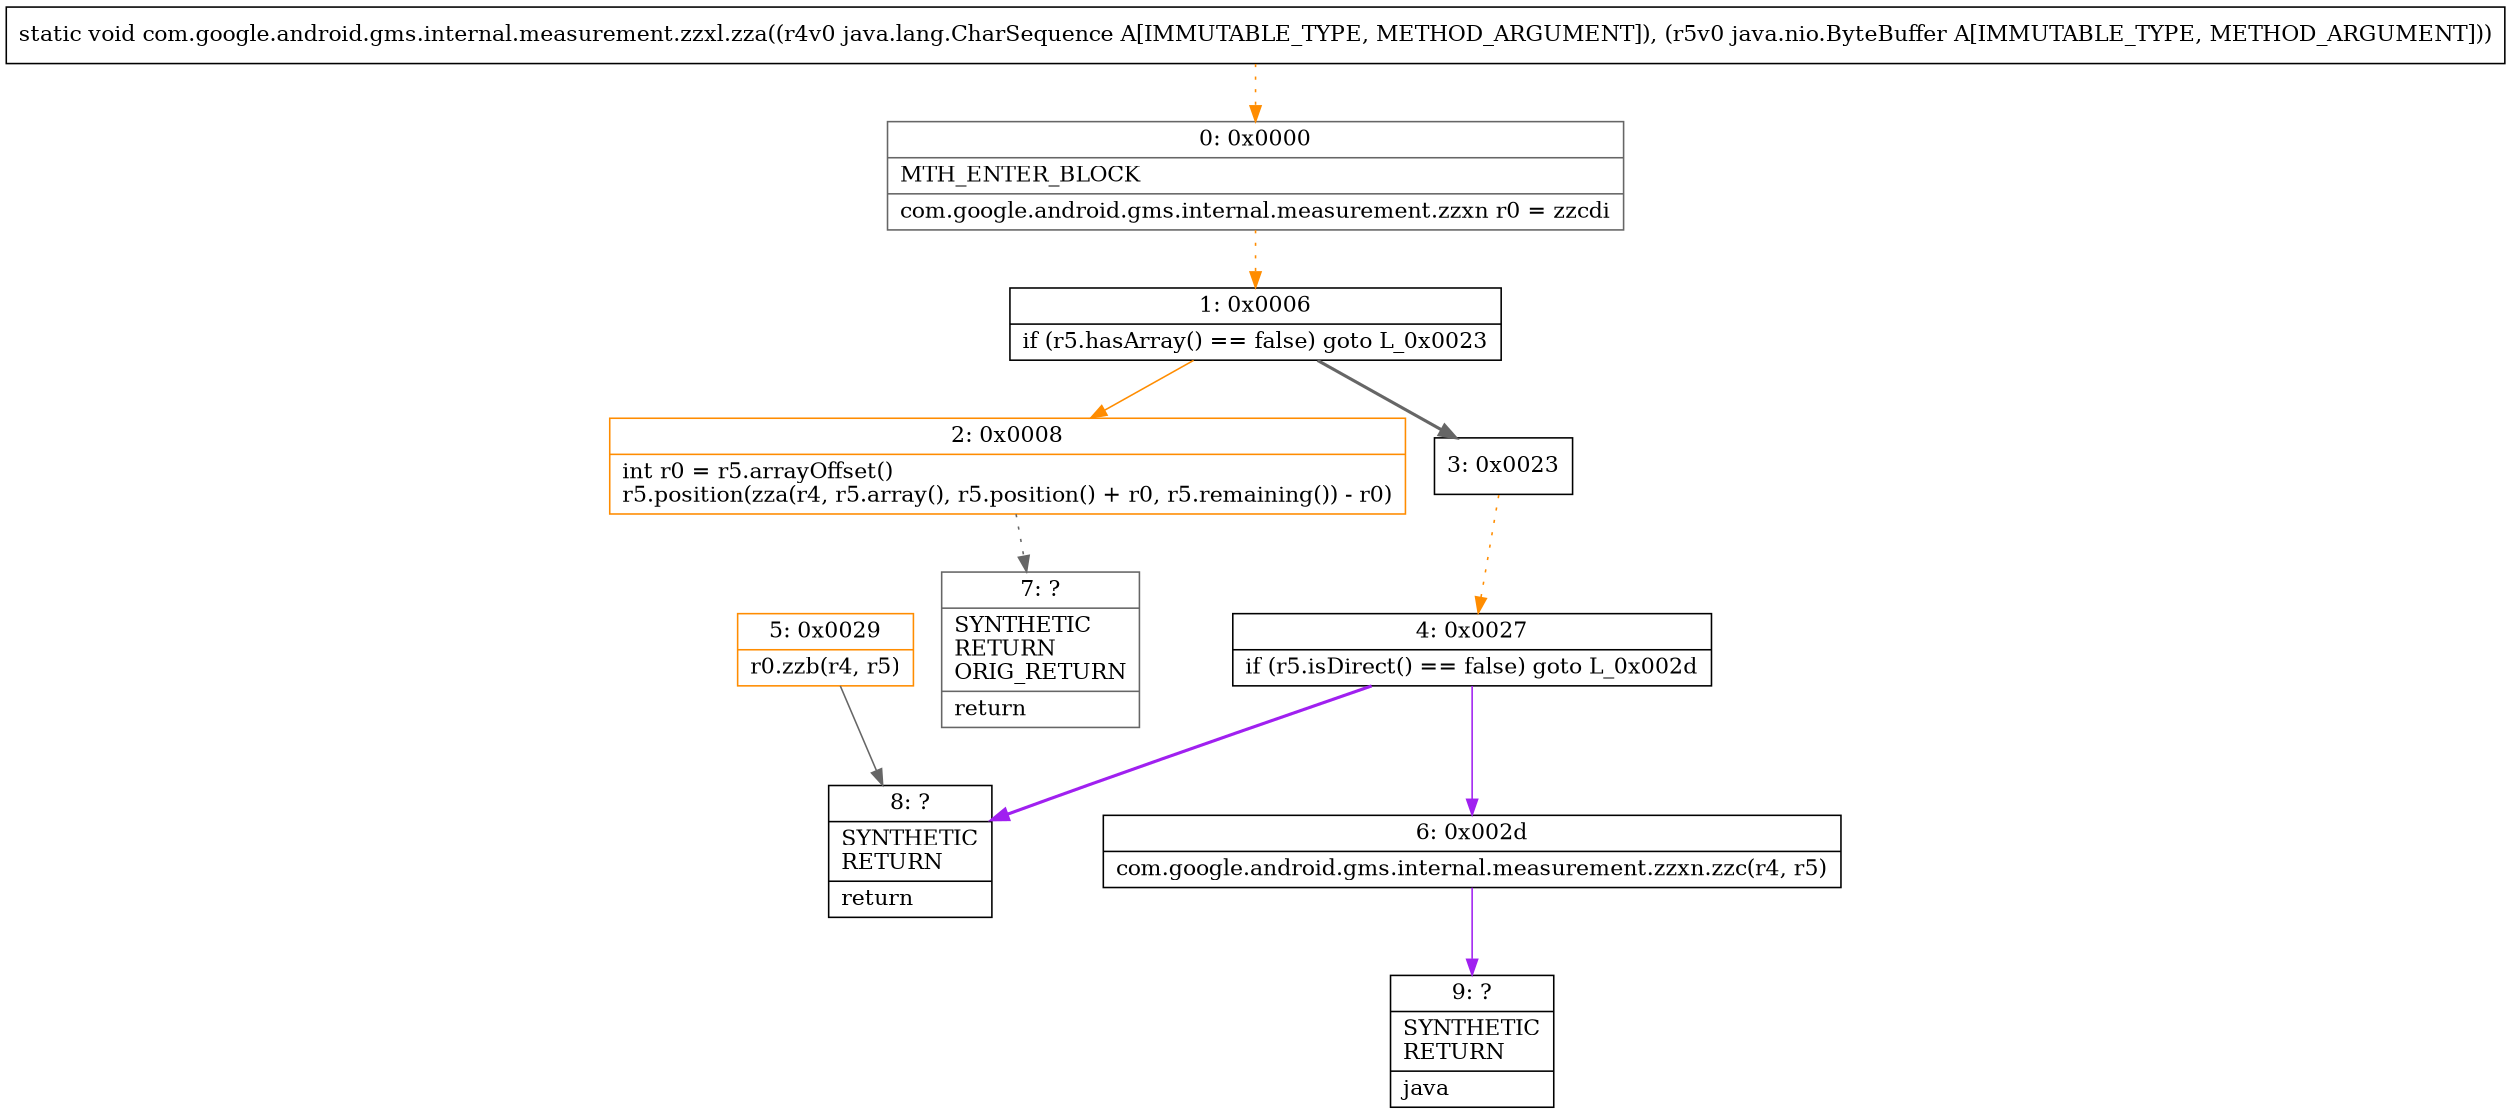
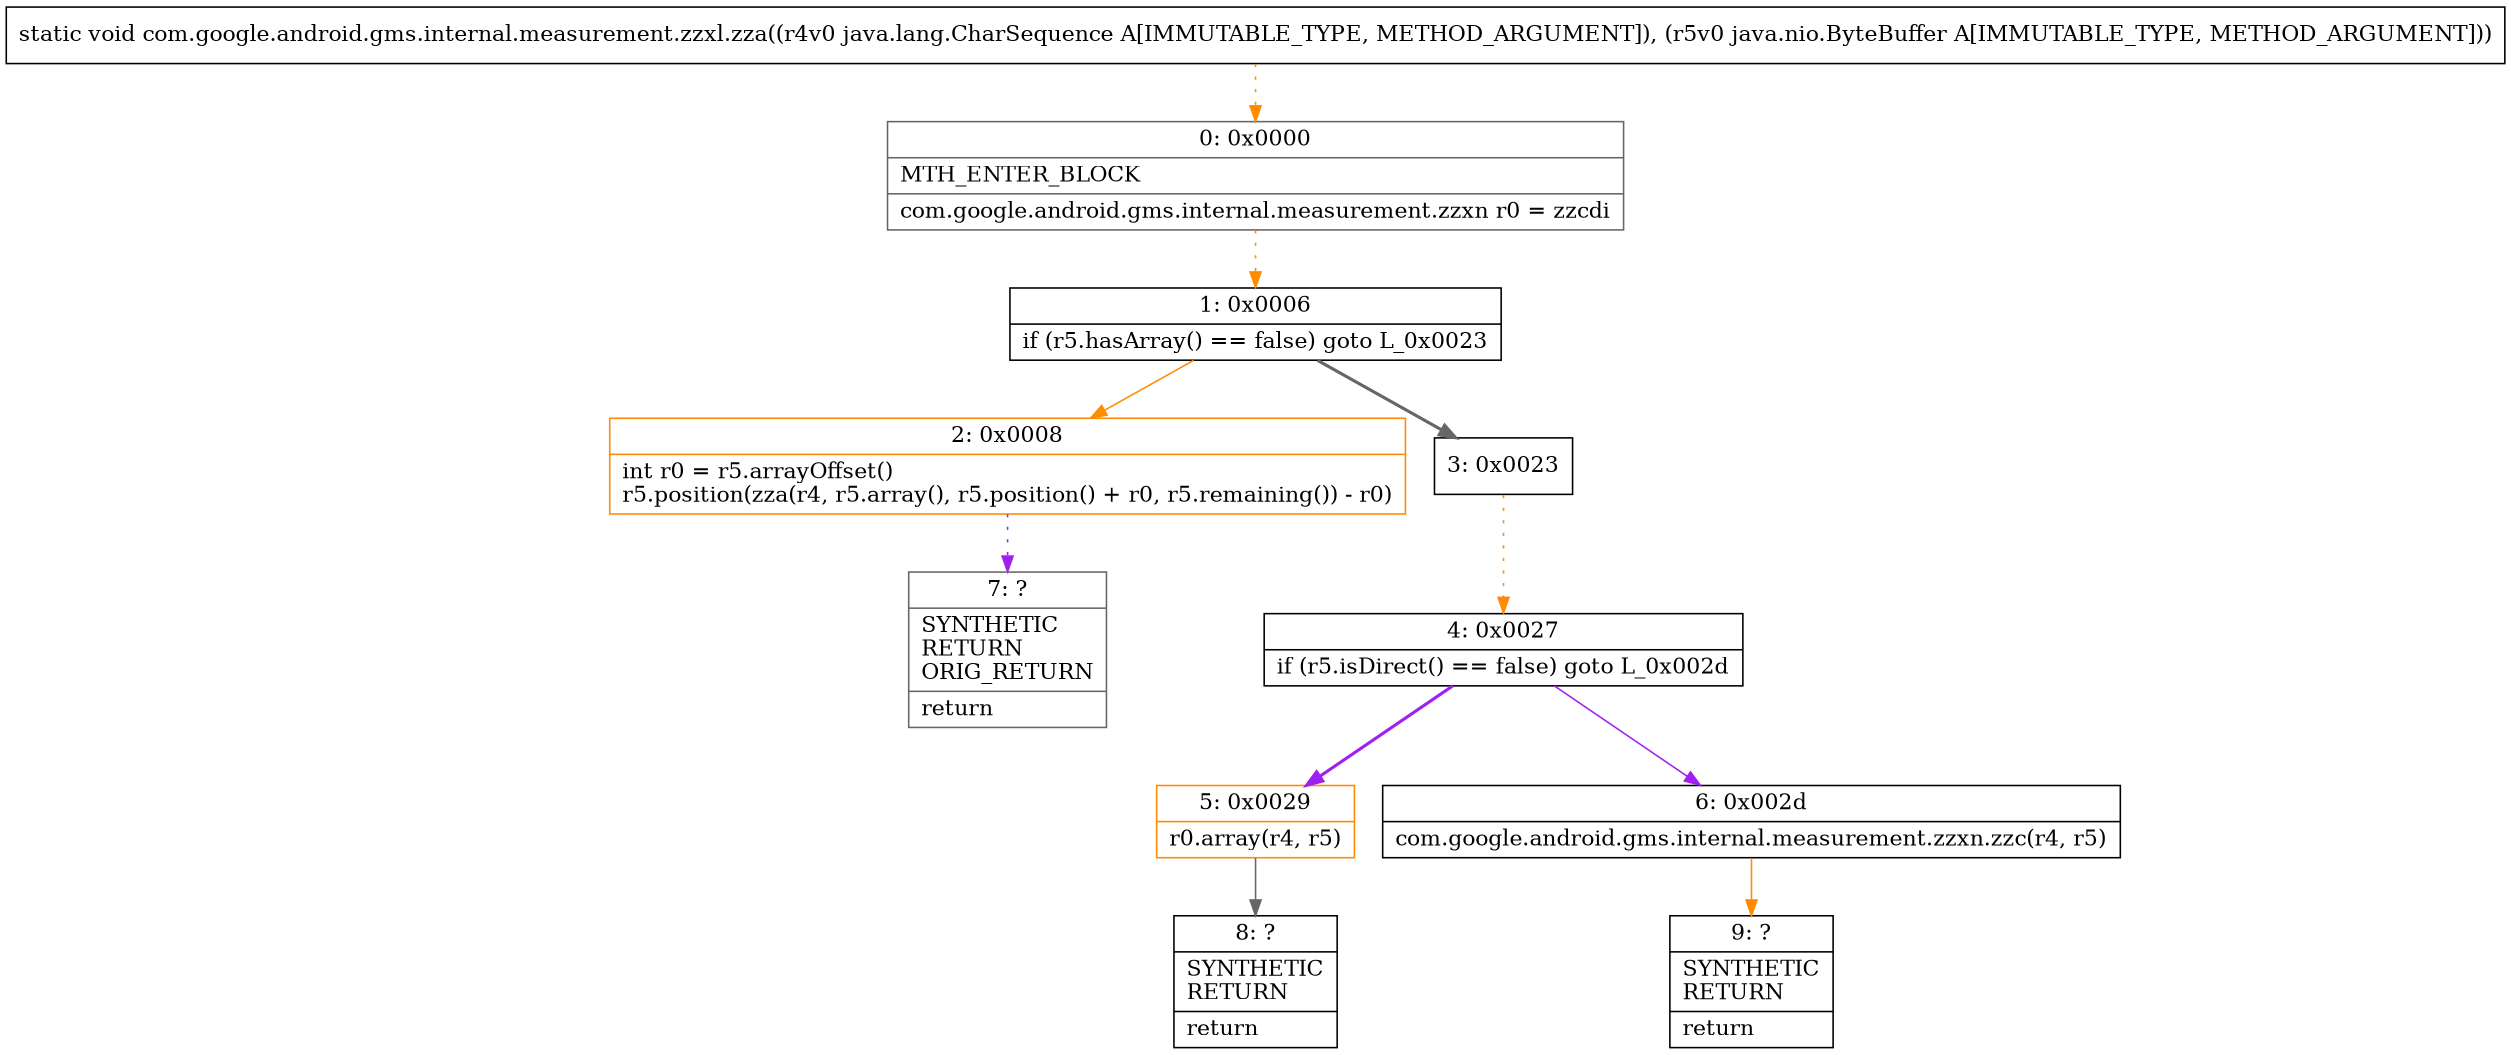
edge "2: 0x0008" -> "7: ?": color gray40 -> purple
node "5: 0x0029": text "r0.zzb(r4, r5)" -> "r0.array(r4, r5)"
edge "4: 0x0027" -> "8: ?": now "4: 0x0027" -> "5: 0x0029"
edge "6: 0x002d" -> "9: ?": color purple -> darkorange
node "9: ?": text "java" -> "return"
